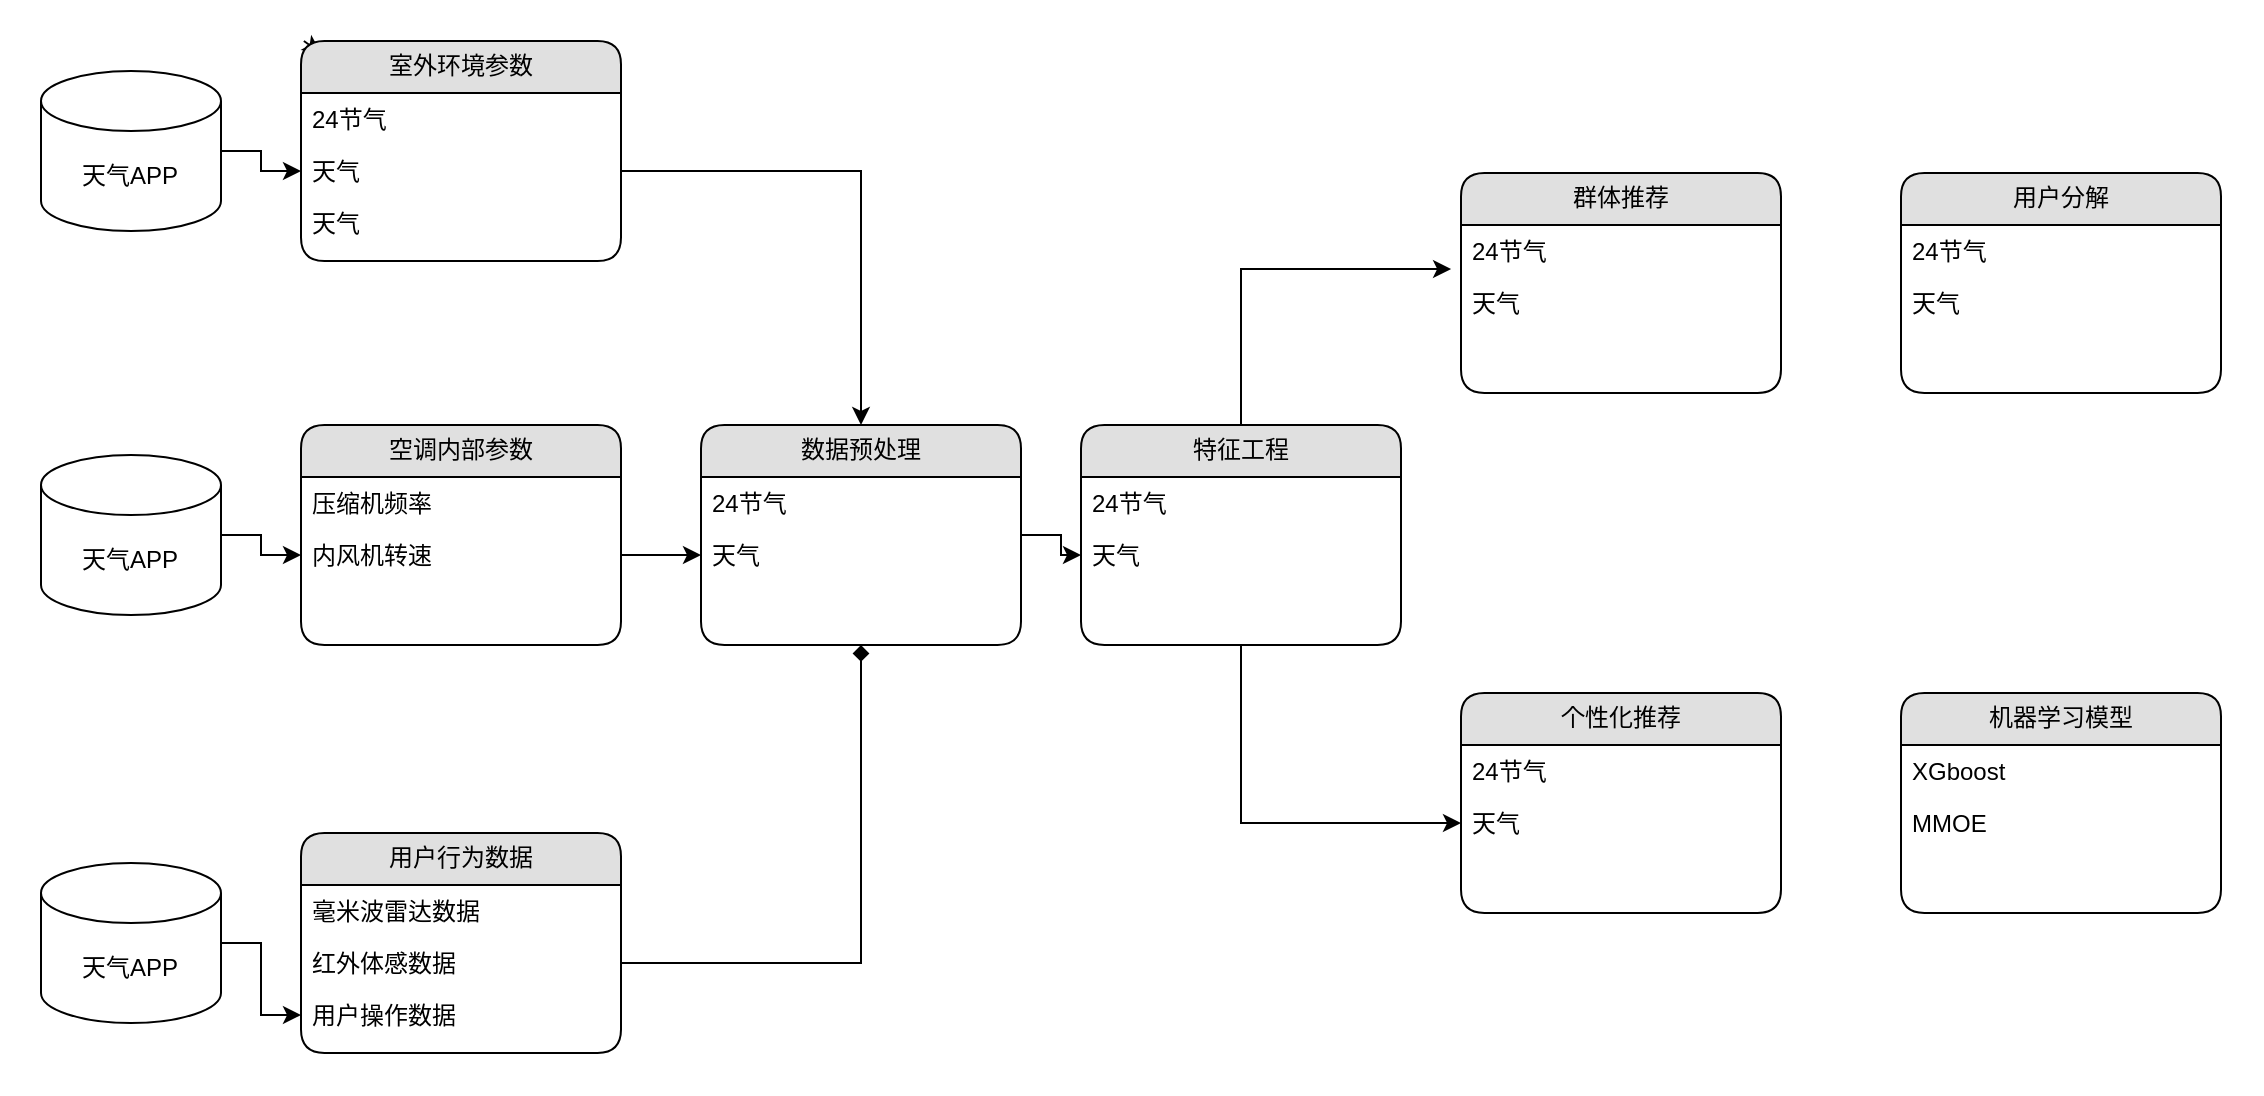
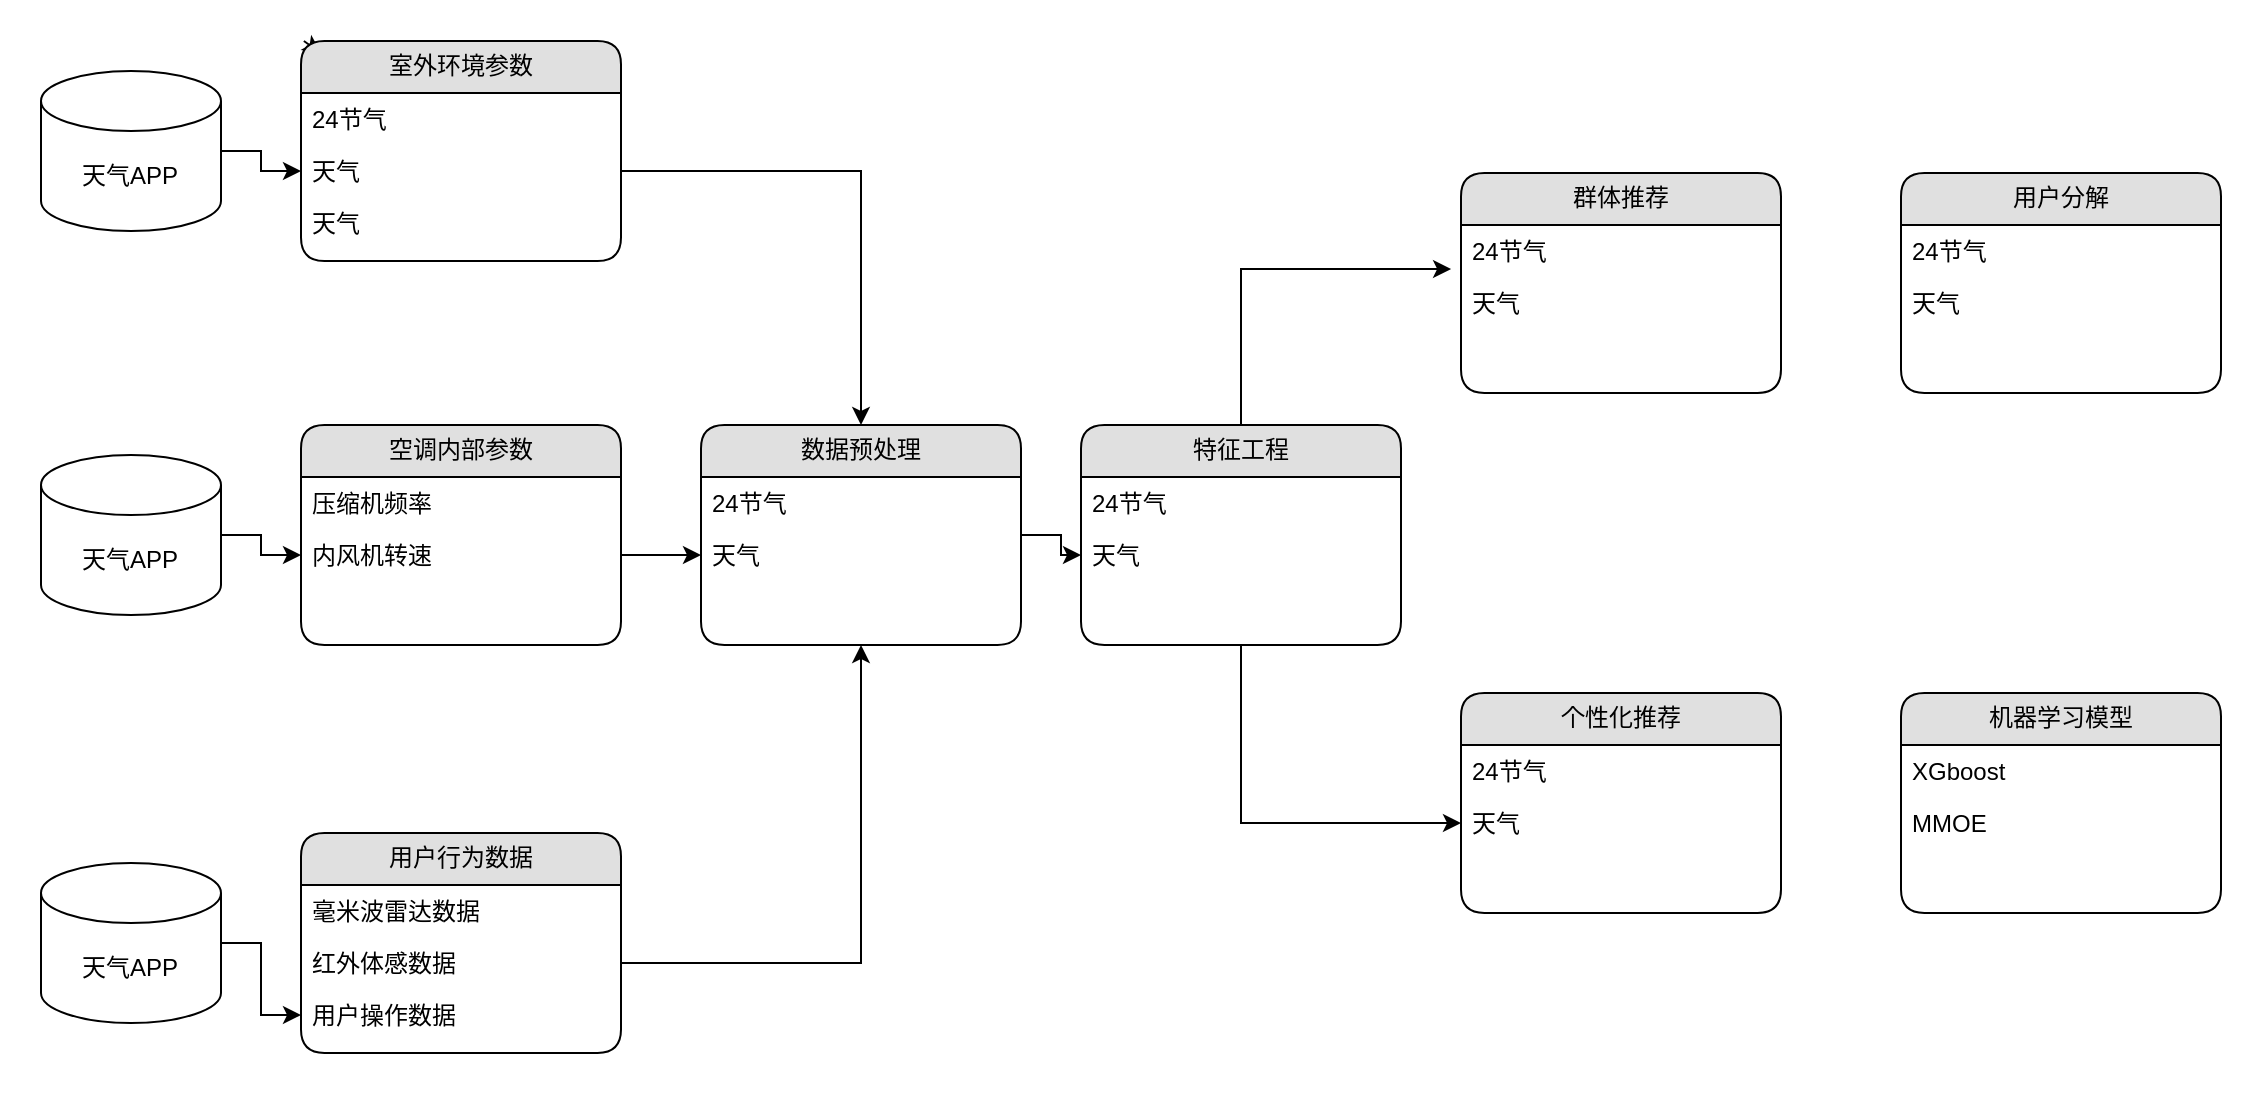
edge "红外体感数据" -> "数据预处理": arrowhead diamond -> classic
